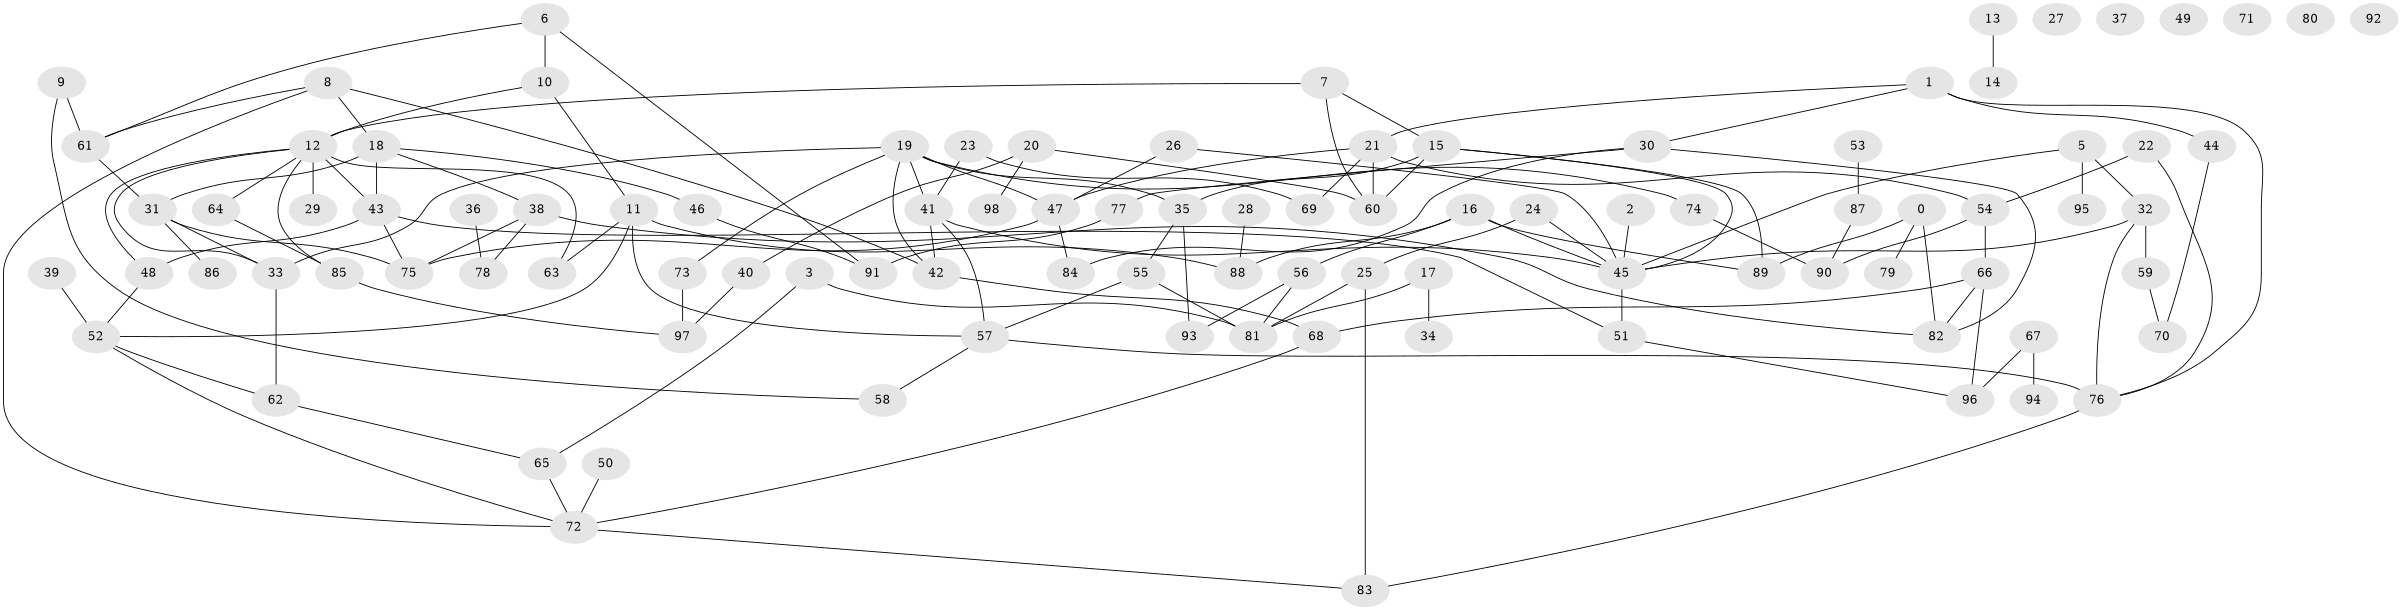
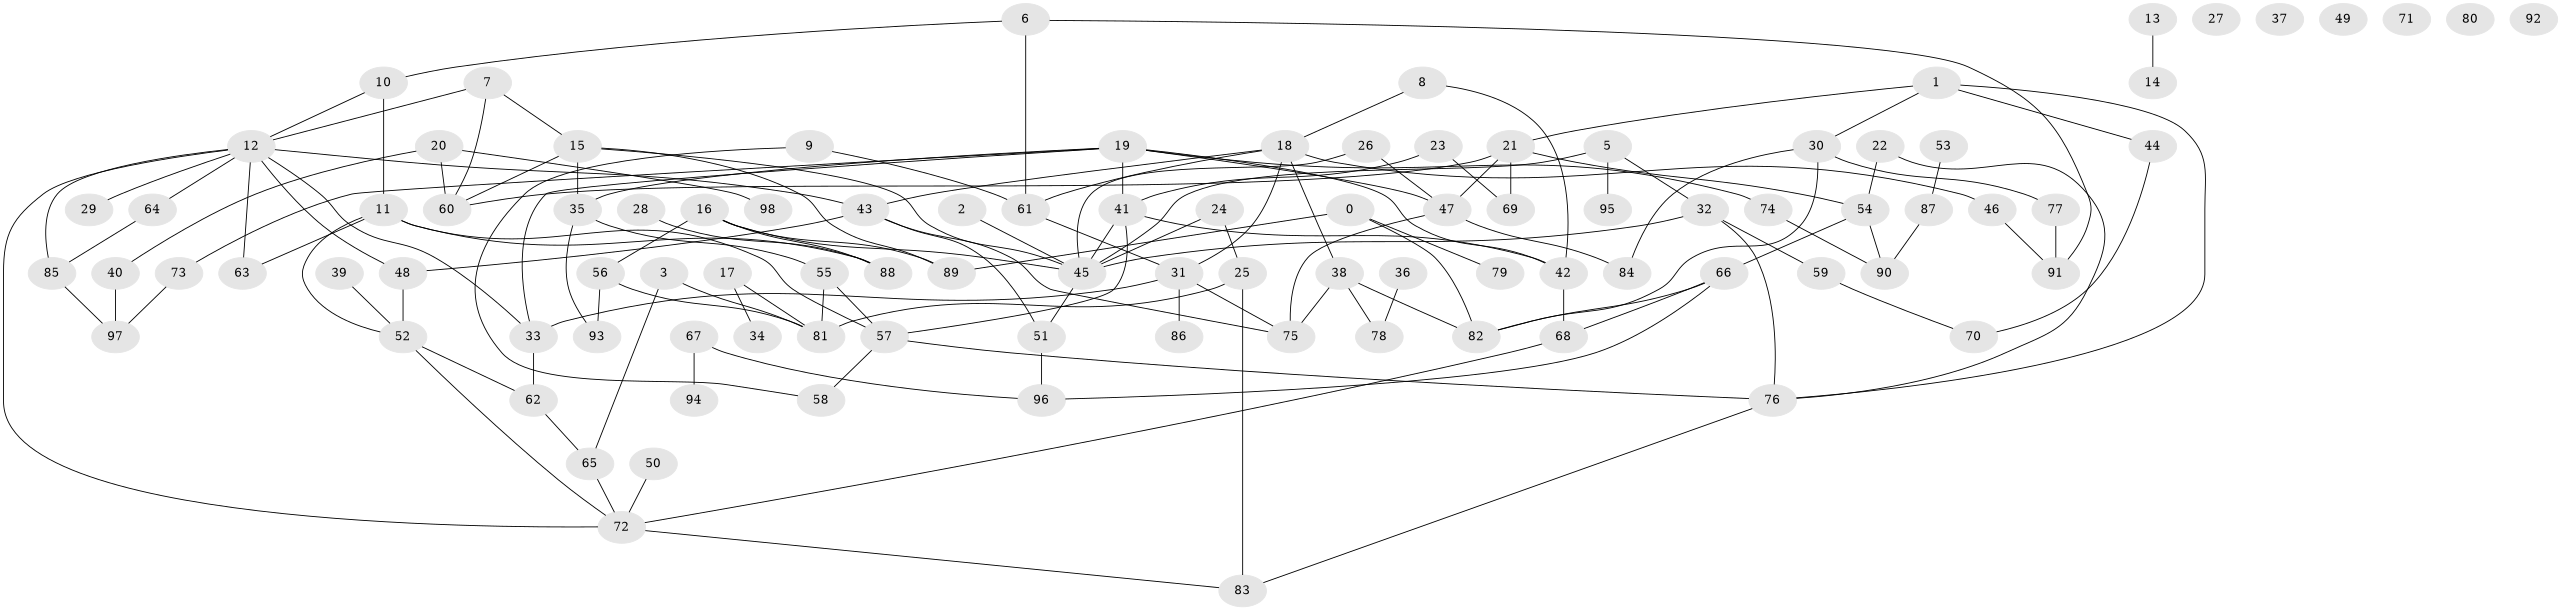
edge "8" -- "61": now "18" -- "61"
edge "8" -- "72": now "12" -- "72"
